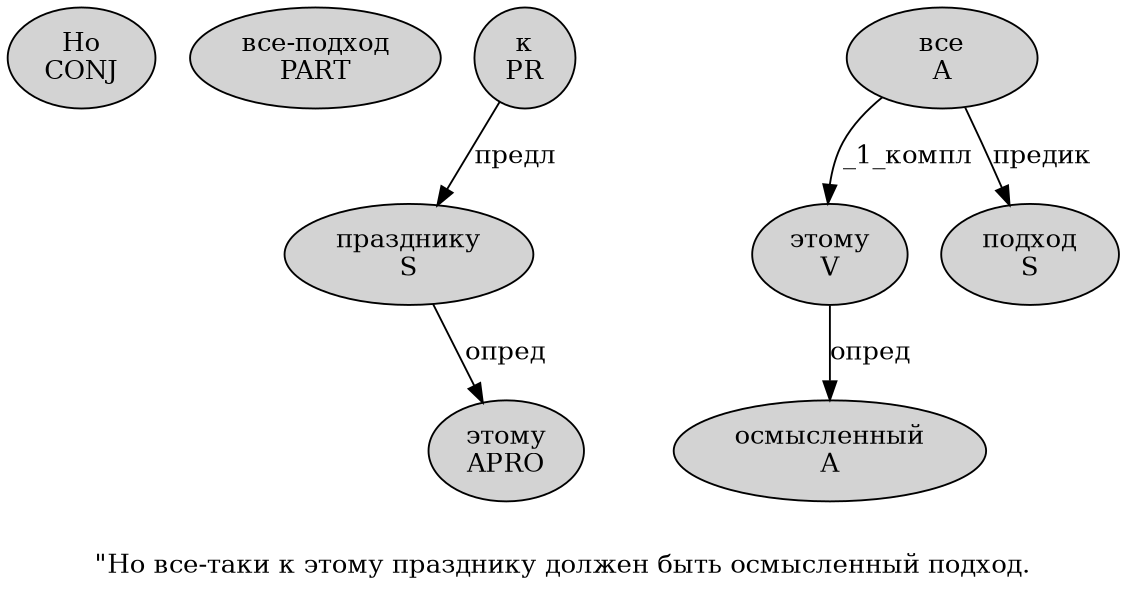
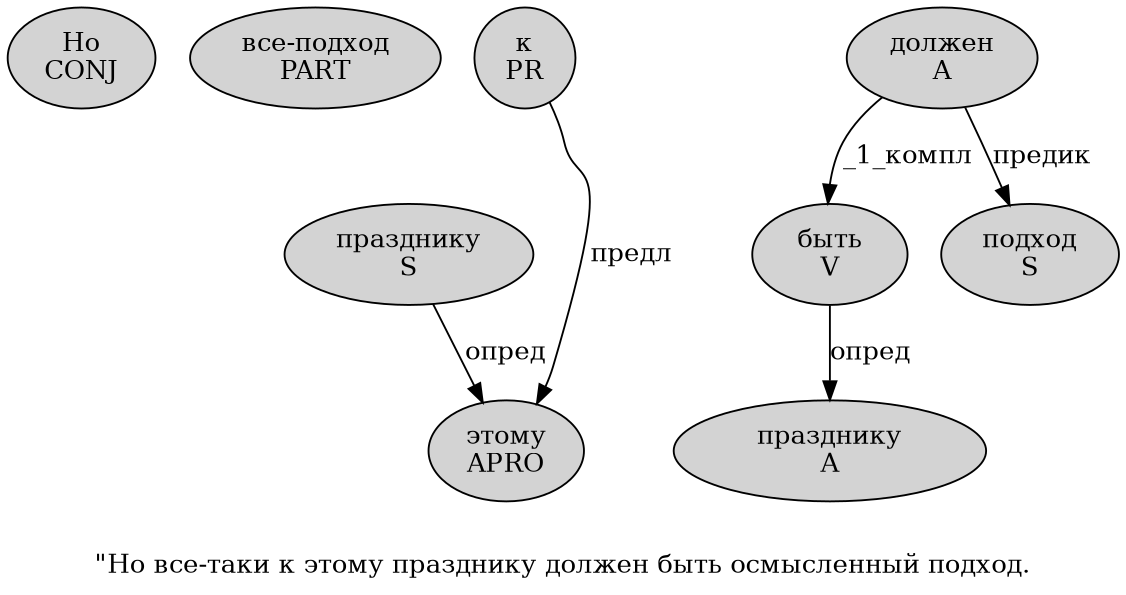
node "все A": label "все A" -> "должен A"
edge "к PR" -> "празднику S": now "к PR" -> "этому APRO"
node "этому V": label "этому V" -> "быть V"
node "осмысленный A": label "осмысленный A" -> "празднику A"
